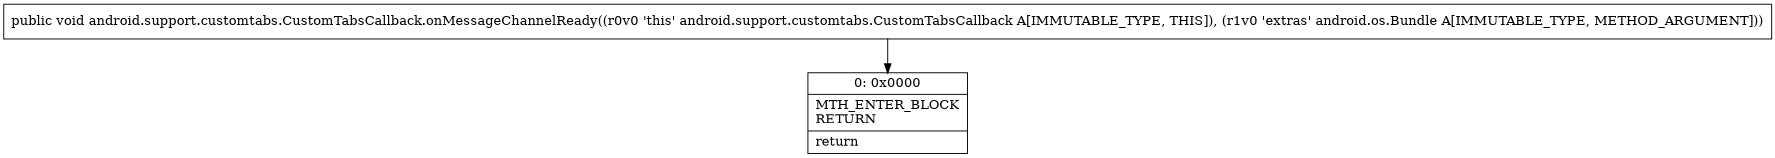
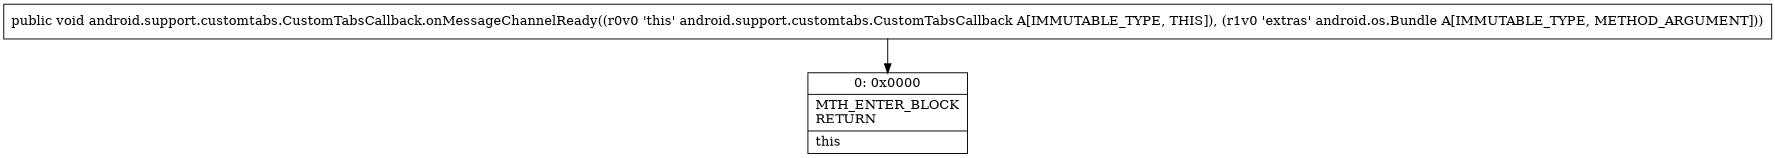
node "0: 0x0000": text "return" -> "this"
